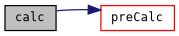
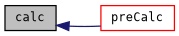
edge "calc" -> "preCalc": reversed
